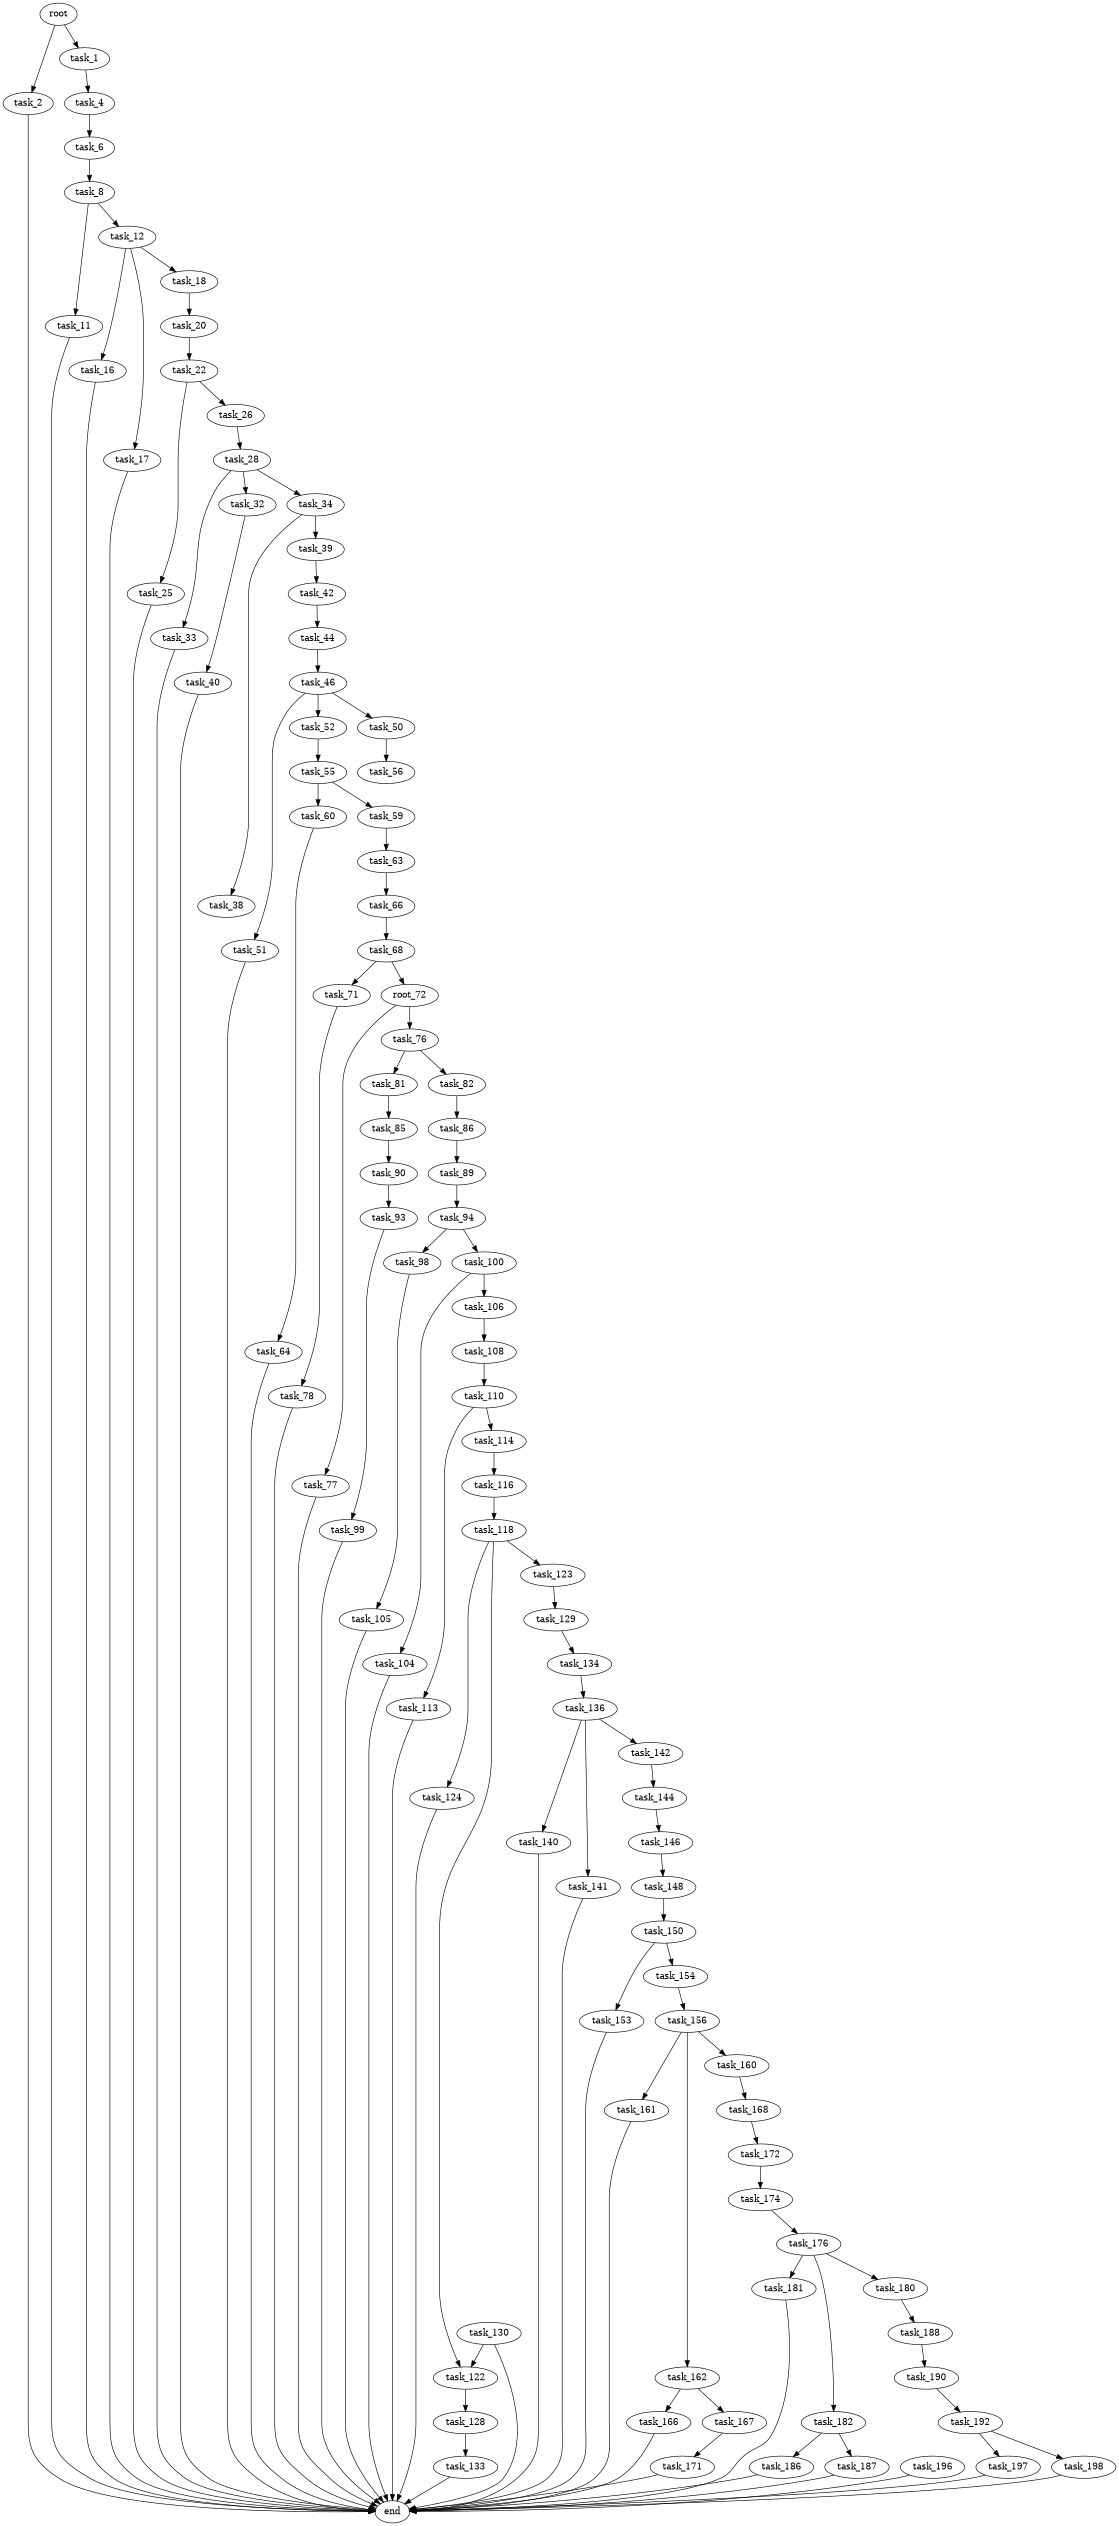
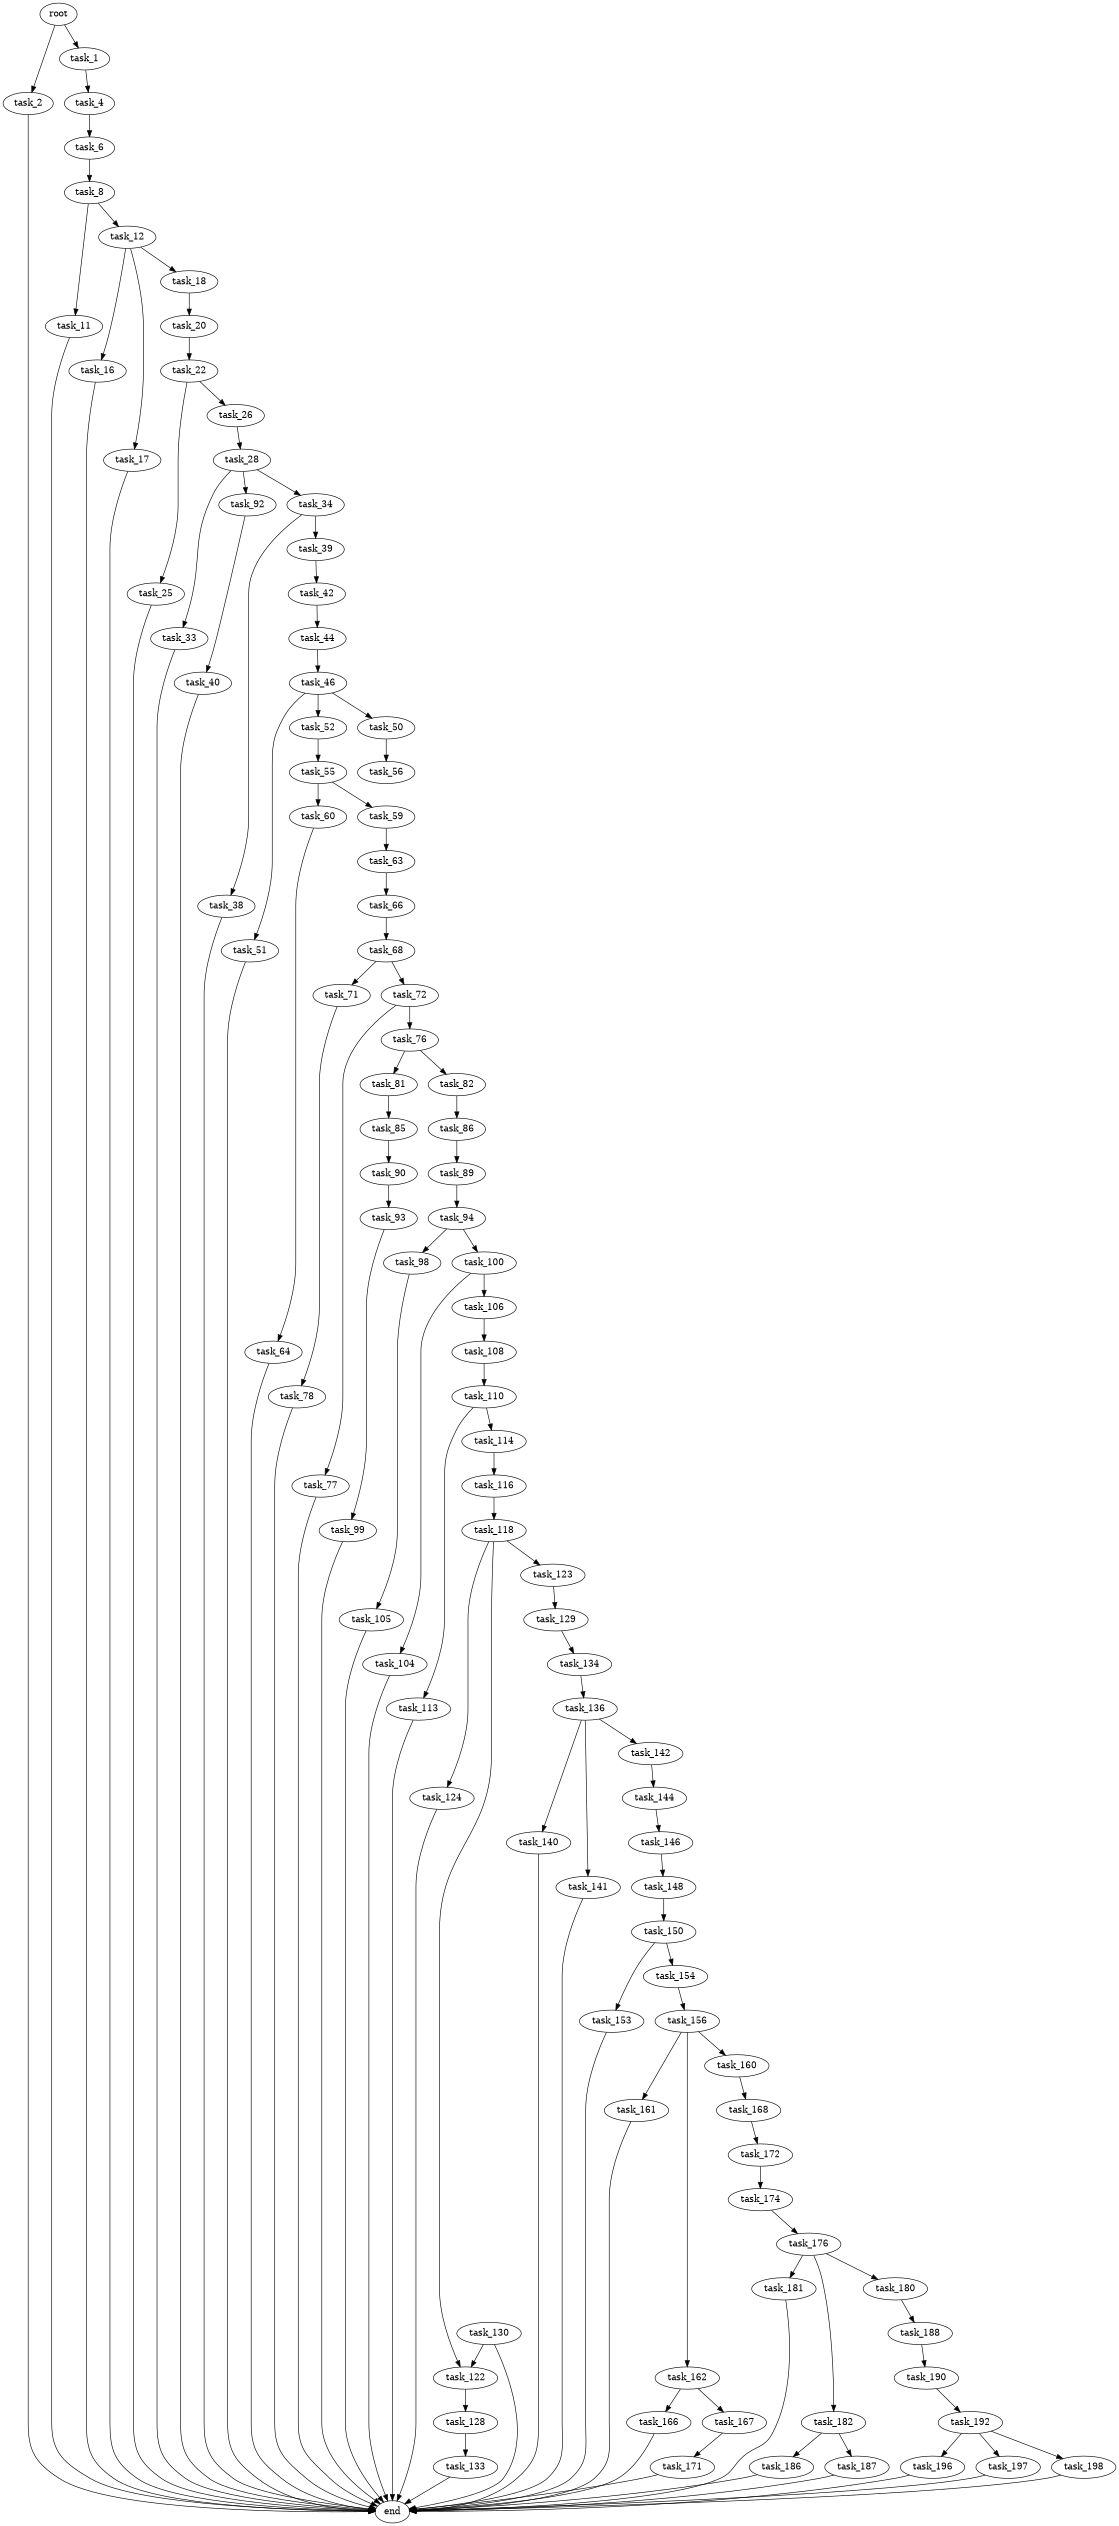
node "task_32": label "task_32" -> "task_92"
node "root_72": label "root_72" -> "task_72"
edge "task_38" -> "end": added
edge "task_192" -> "task_196": added
